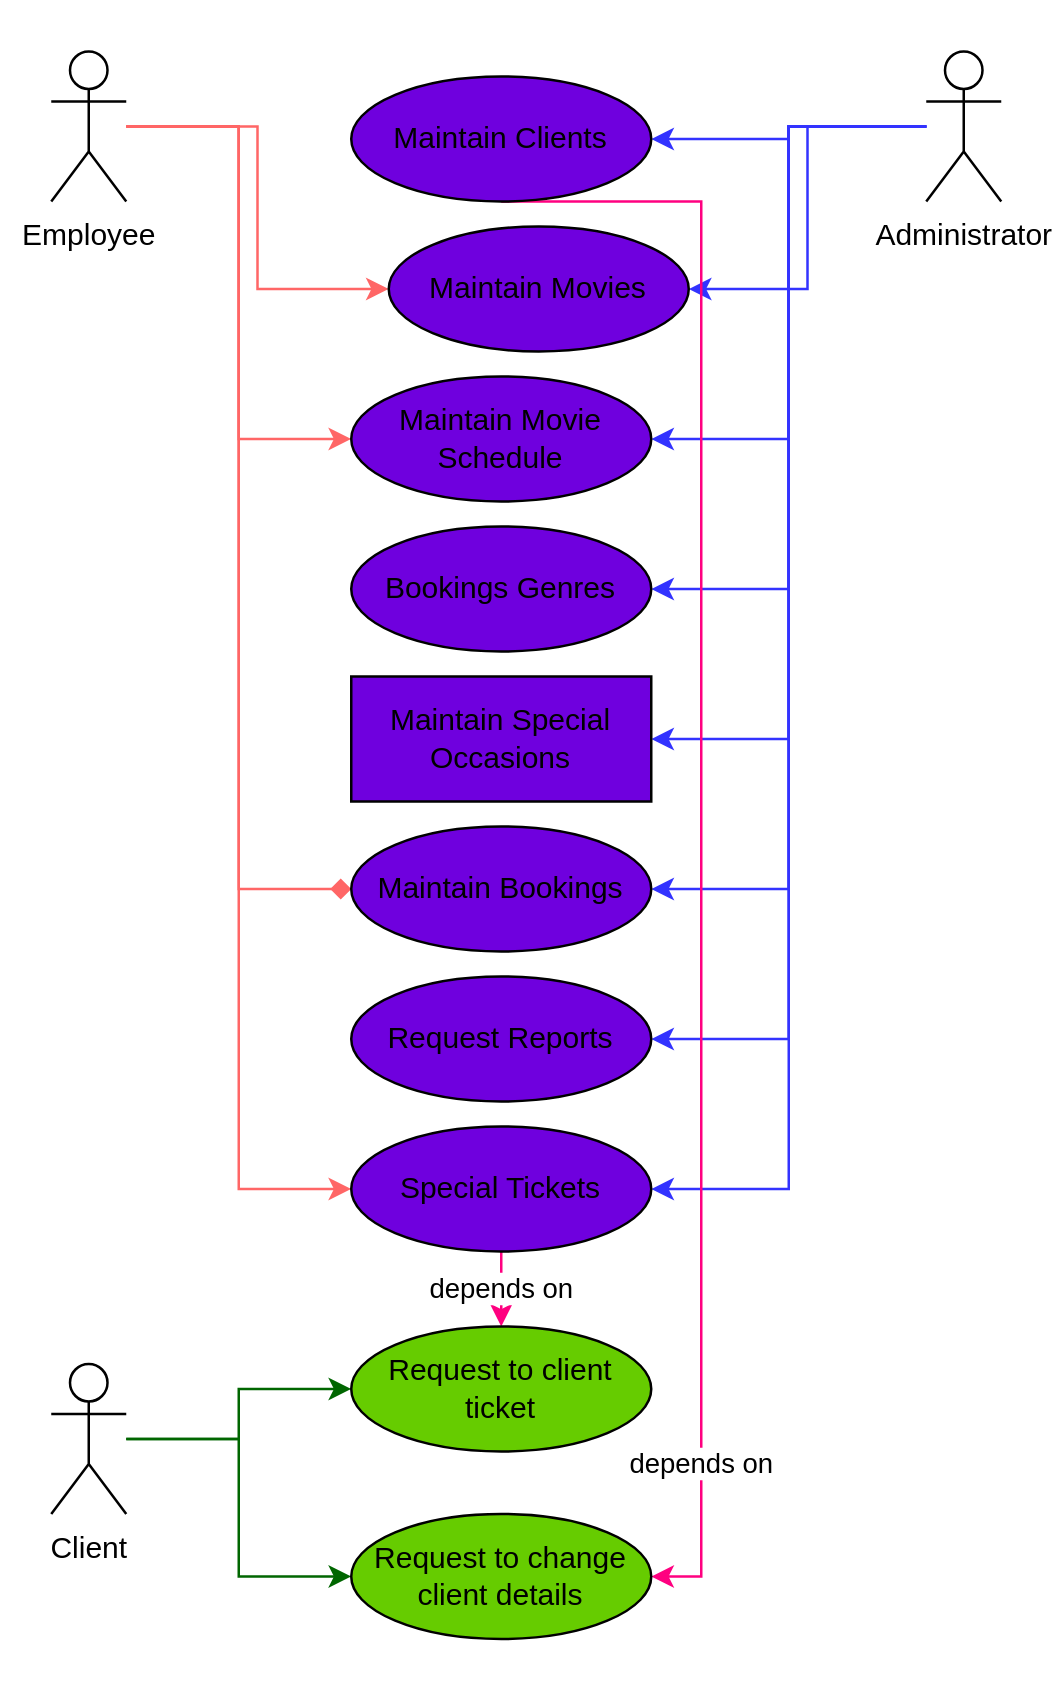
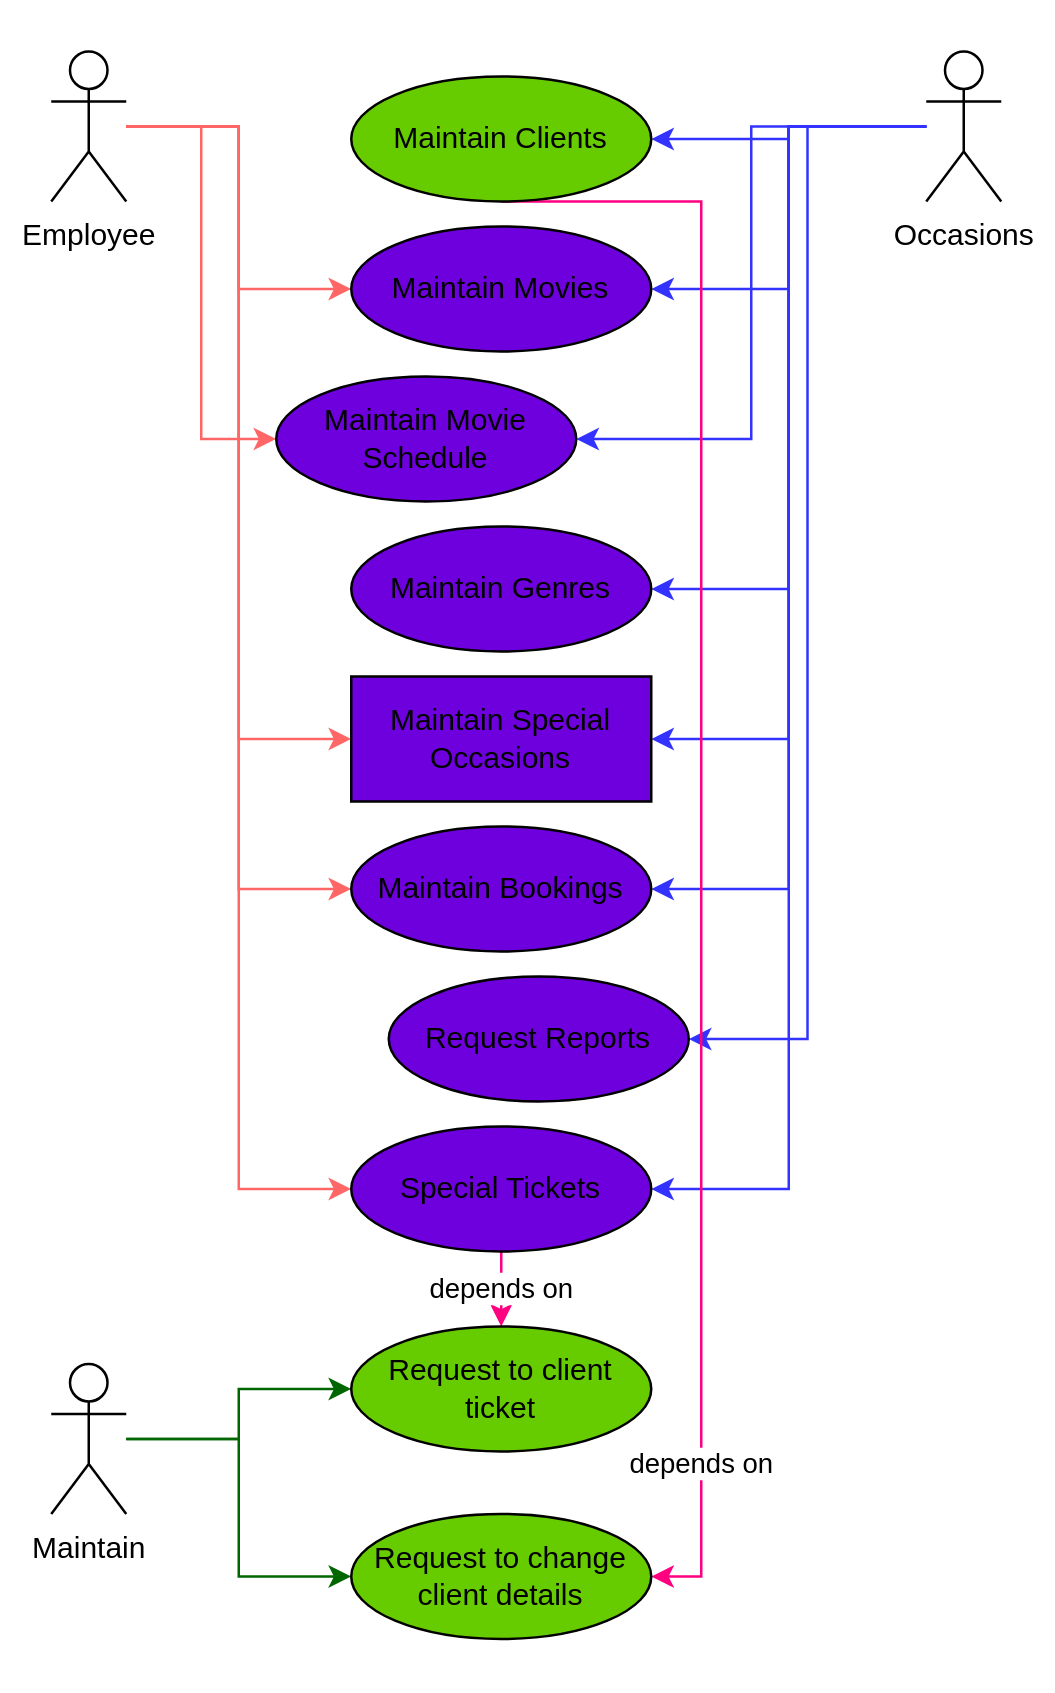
node "Maintain Clients": fillcolor #6f00de -> #66cc00
node "Administrator": label "Administrator" -> "Occasions"
node "Maintain Movies": moved (539, 289) -> (501, 289)
node "Maintain Movie Schedule": moved (501, 439) -> (426, 439)
node "Bookings Genres": label "Bookings Genres" -> "Maintain Genres"
edge "Employee" -> "Maintain Special Occasions": added
edge "Employee" -> "Maintain Bookings": arrowhead diamond -> classic
node "Request Reports": moved (501, 1039) -> (539, 1039)
node "Client": label "Client" -> "Maintain"
